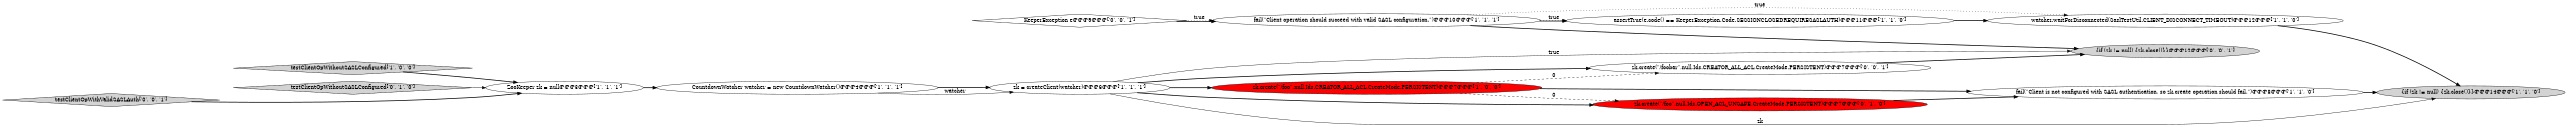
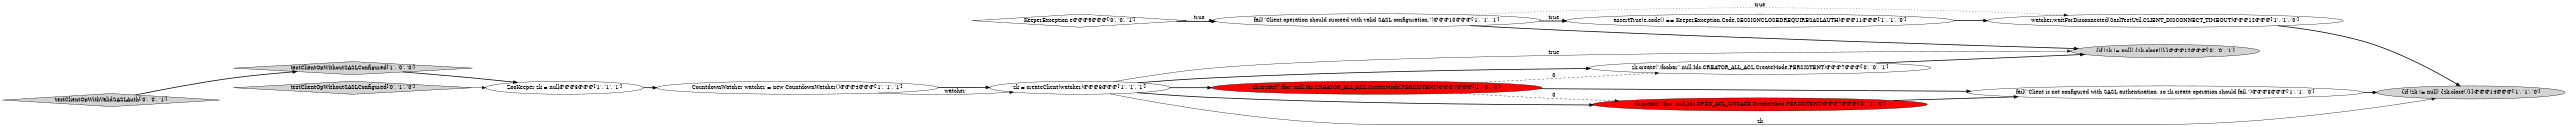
edge "testClientOpWithValidSASLAuth['0', '0', '1']" -> "ZooKeeper zk = null@@@3@@@['1', '1', '1']": now "testClientOpWithValidSASLAuth['0', '0', '1']" -> "testClientOpWithoutSASLConfigured['1', '0', '0']"
